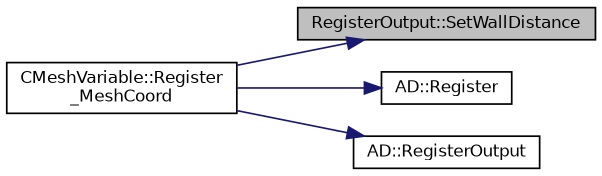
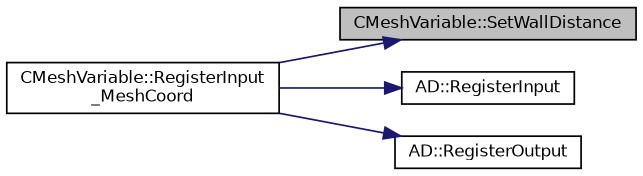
node "RegisterOutput::SetWallDistance": label "RegisterOutput::SetWallDistance" -> "CMeshVariable::SetWallDistance"
node "CMeshVariable::Register _MeshCoord": label "CMeshVariable::Register _MeshCoord" -> "CMeshVariable::RegisterInput _MeshCoord"
node "AD::Register": label "AD::Register" -> "AD::RegisterInput"
